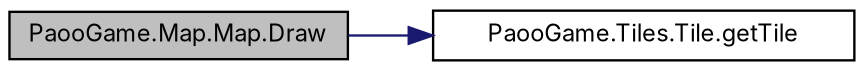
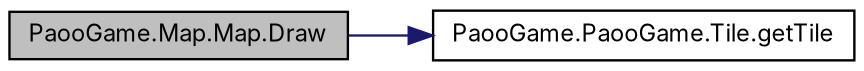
node "PaooGame.Tiles.Tile.getTile": label "PaooGame.Tiles.Tile.getTile" -> "PaooGame.PaooGame.Tile.getTile"
